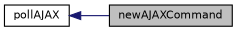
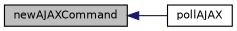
edge "newAJAXCommand" -> "pollAJAX": reversed
